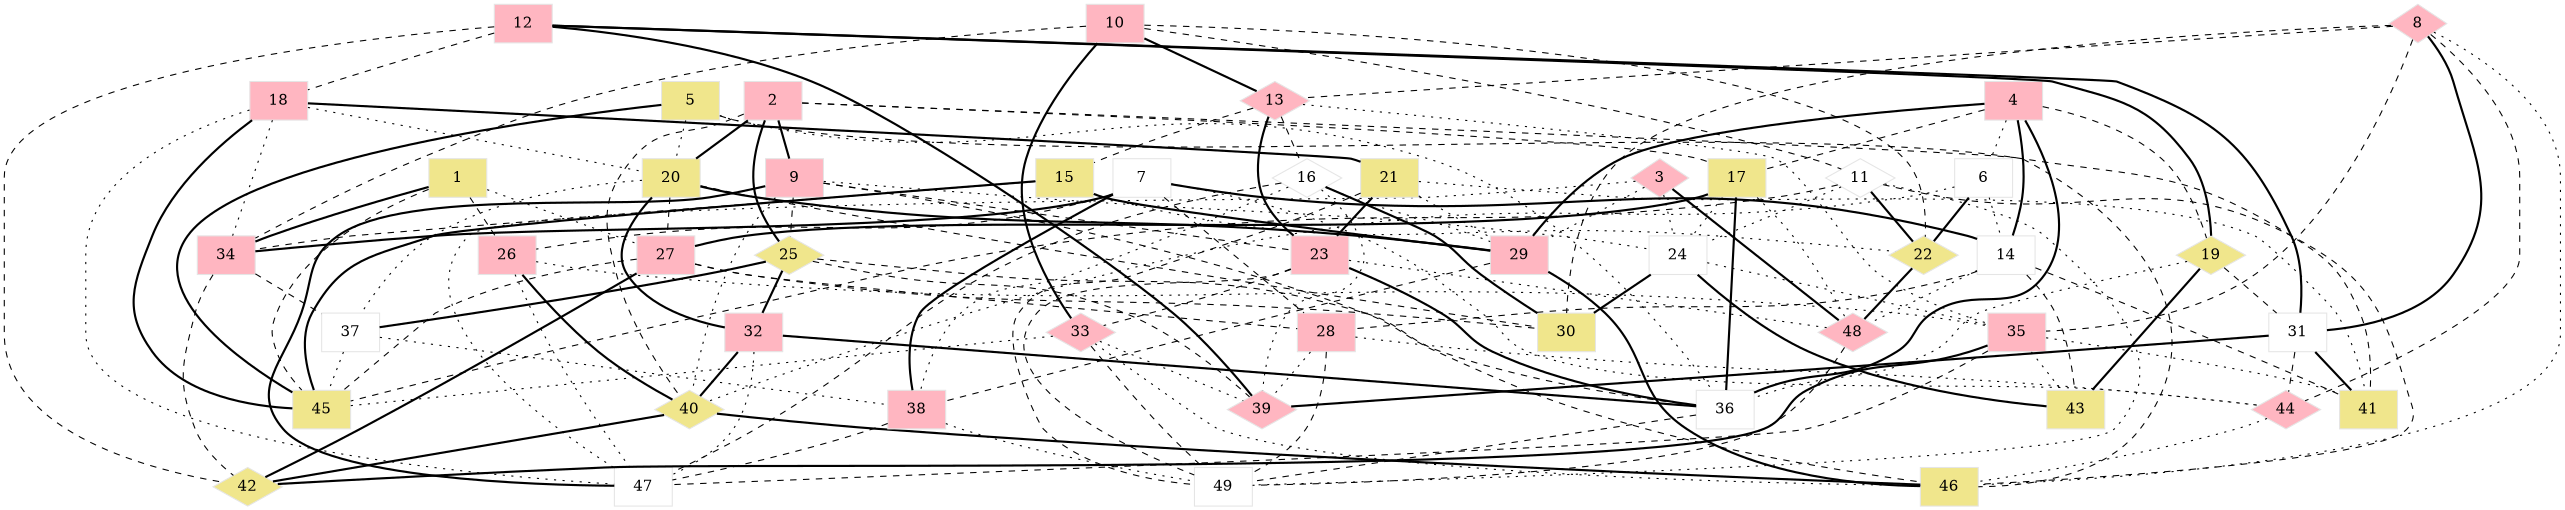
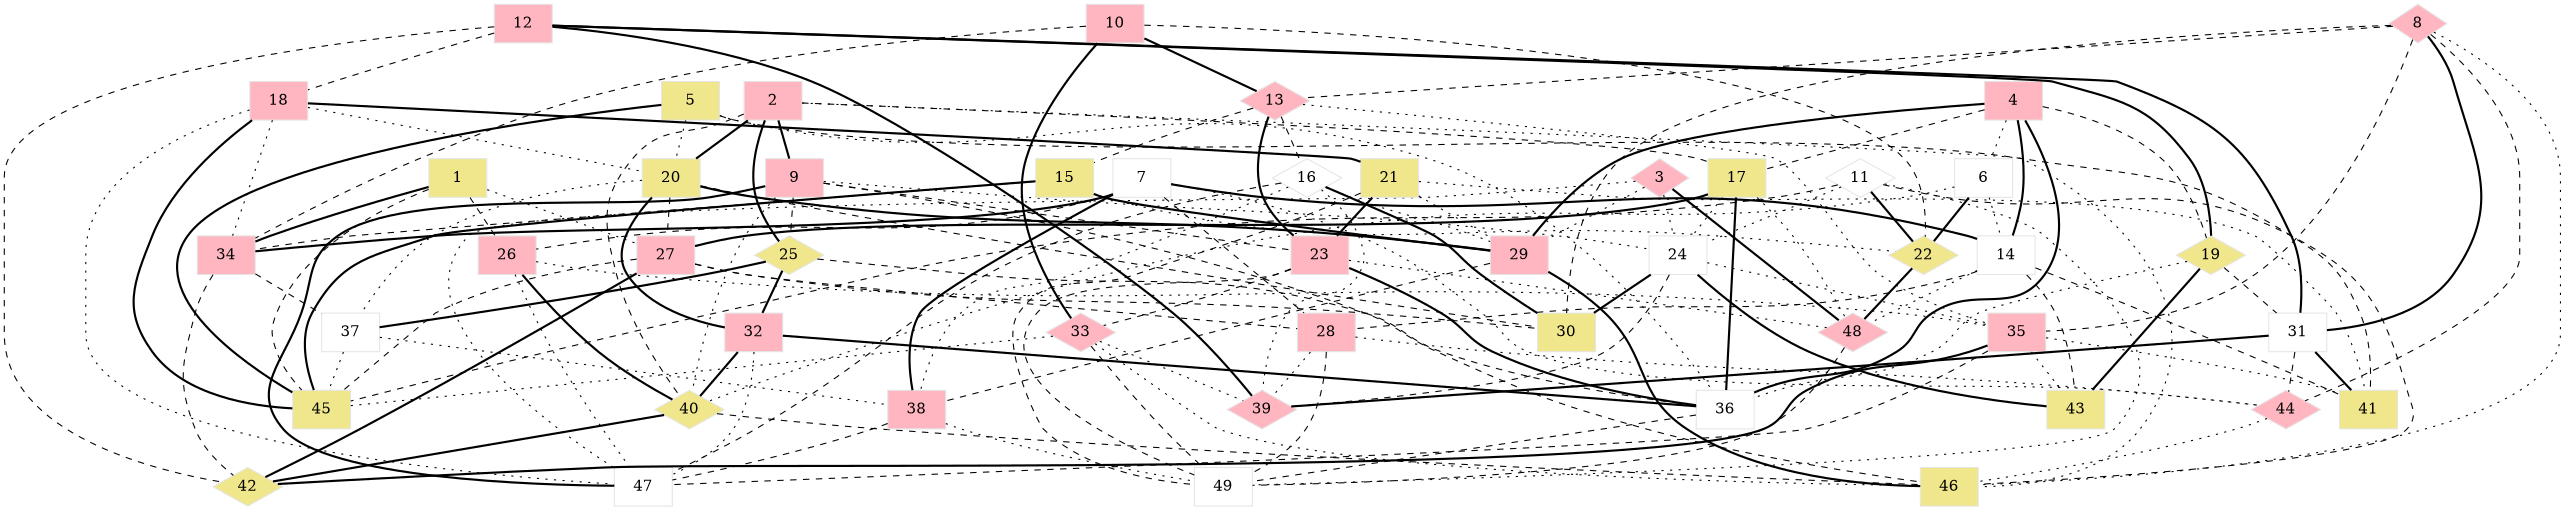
edge "10" -- "11": removed
edge "2" -- "46": style dashed -> dotted
edge "25" -- "39": now "24" -- "39"
edge "40" -- "46": style bold -> dashed
